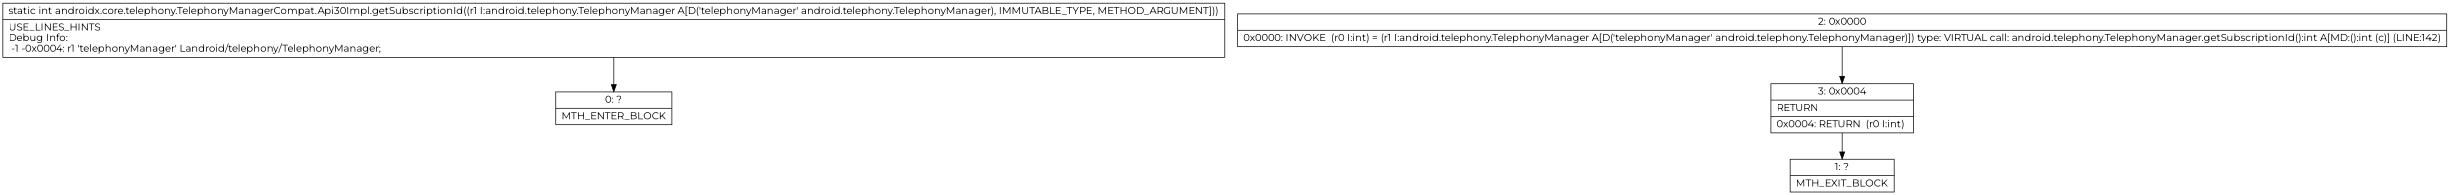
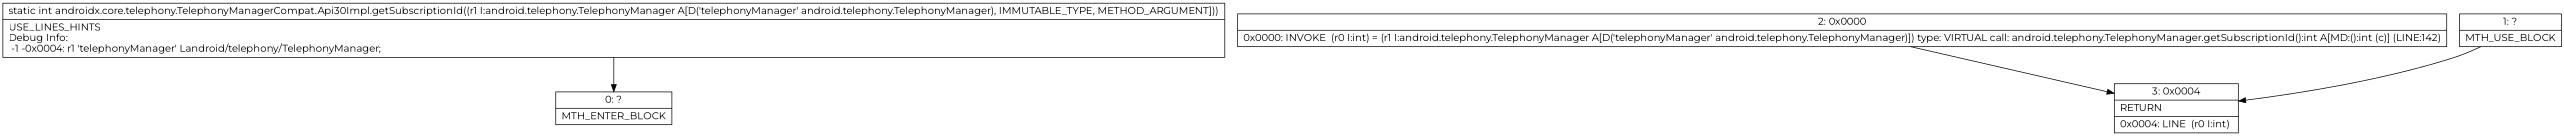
node "3: 0x0004": text "0x0004: RETURN  (r0 I:int)" -> "0x0004: LINE  (r0 I:int)"
edge "3: 0x0004" -> "1: ?": reversed
node "1: ?": text "MTH_EXIT_BLOCK" -> "MTH_USE_BLOCK"
